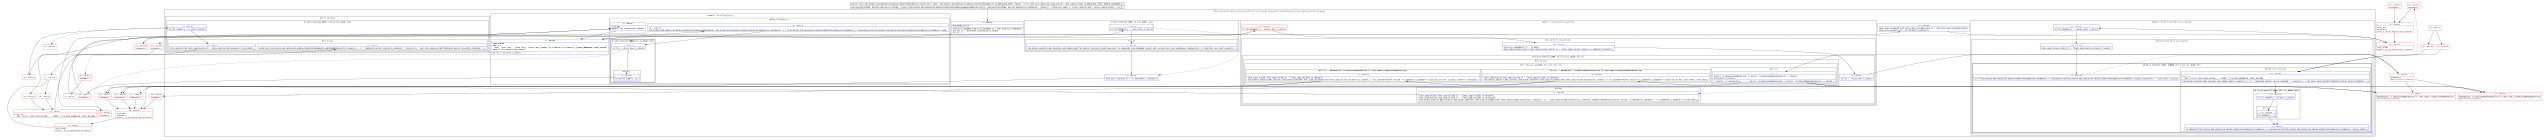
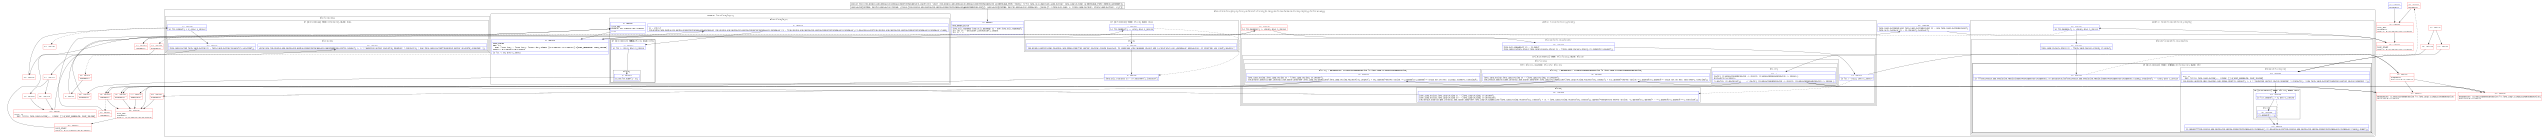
node "55: 0x010c": color red -> blue
edge "3: 0x001c" -> "45: 0x0025": now "49: 0x003c" -> "45: 0x0025"
